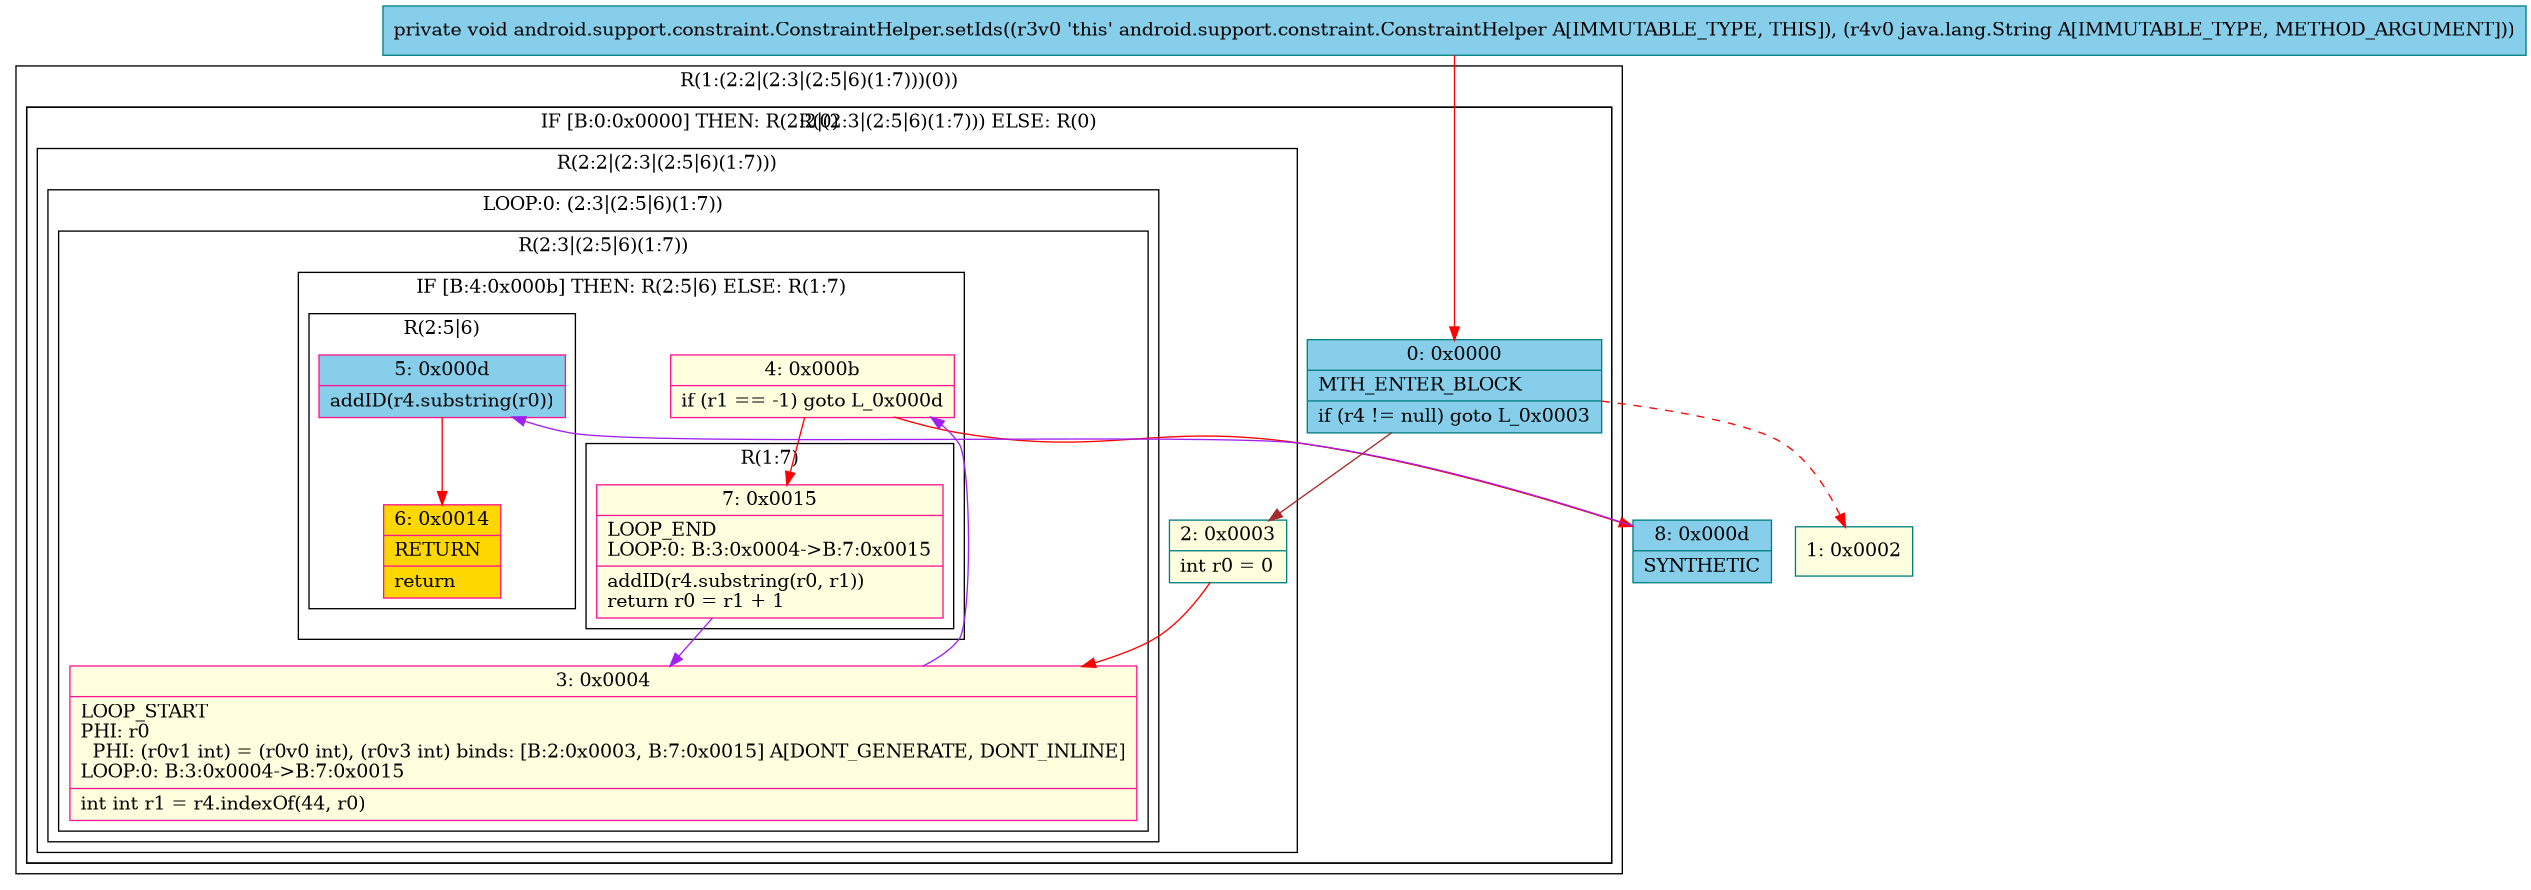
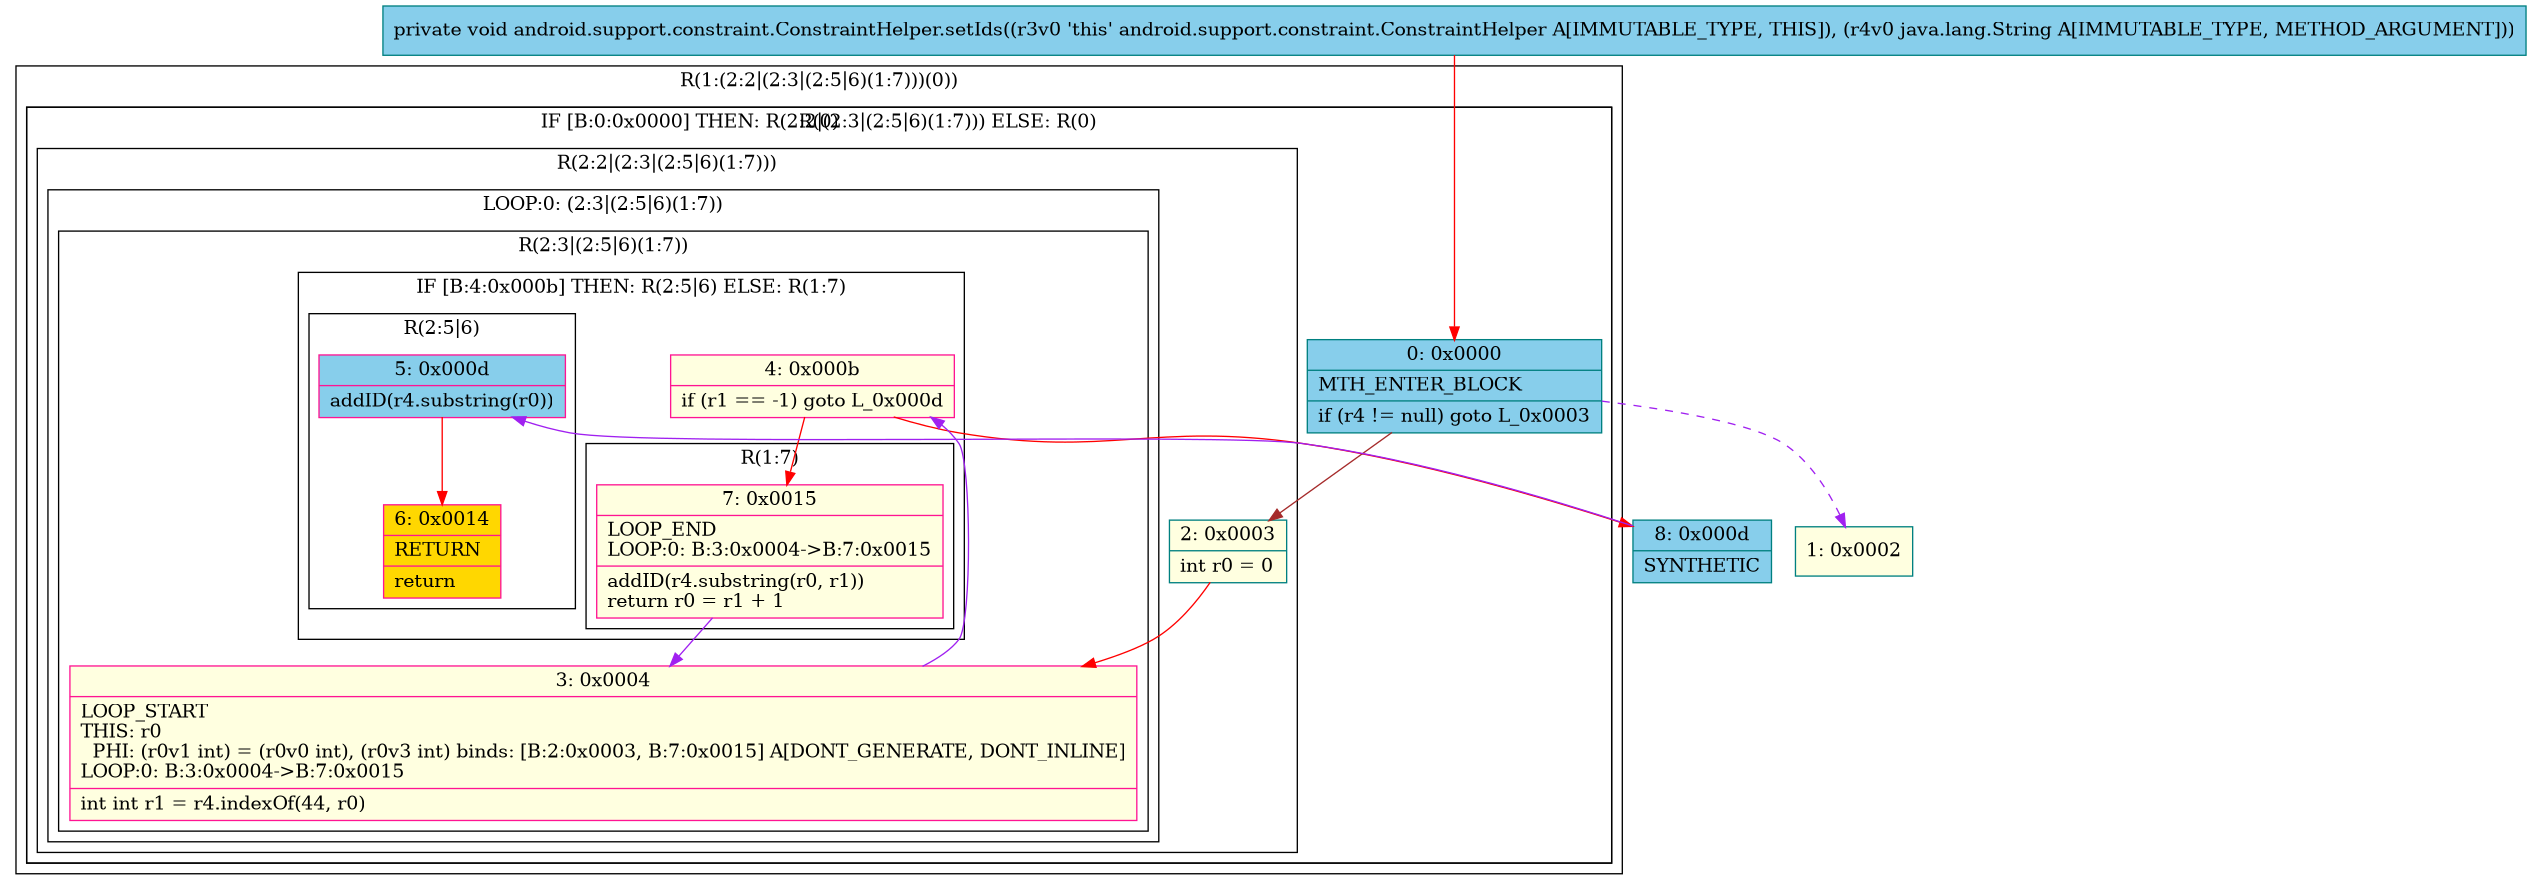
edge "0: 0x0000" -> "1: 0x0002": color red -> purple
node "3: 0x0004": text "PHI: r0" -> "THIS: r0"
